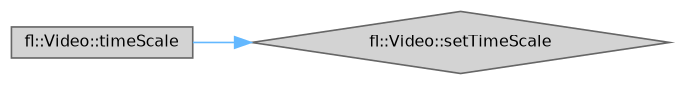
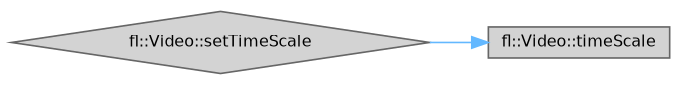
edge "fl::Video::timeScale" -> "fl::Video::setTimeScale": reversed
